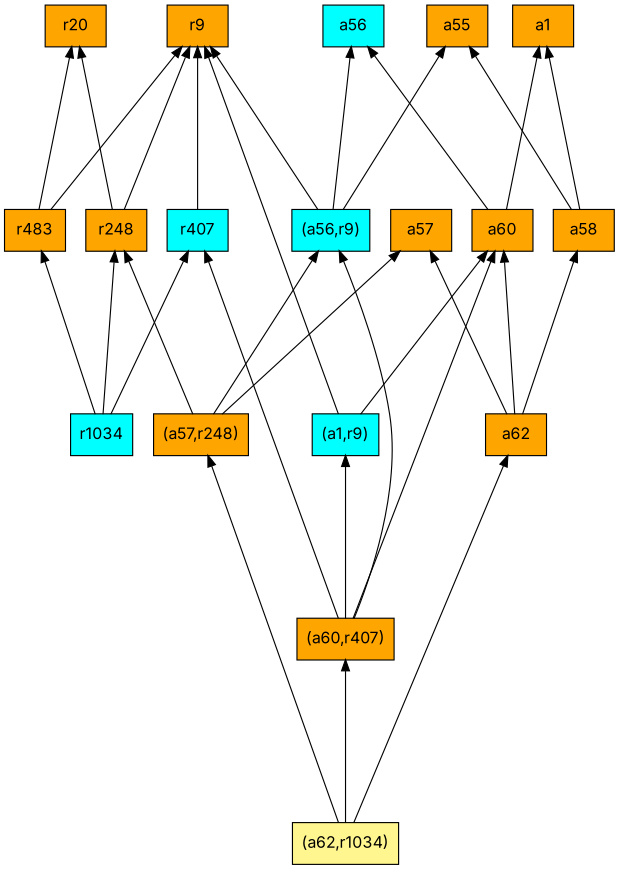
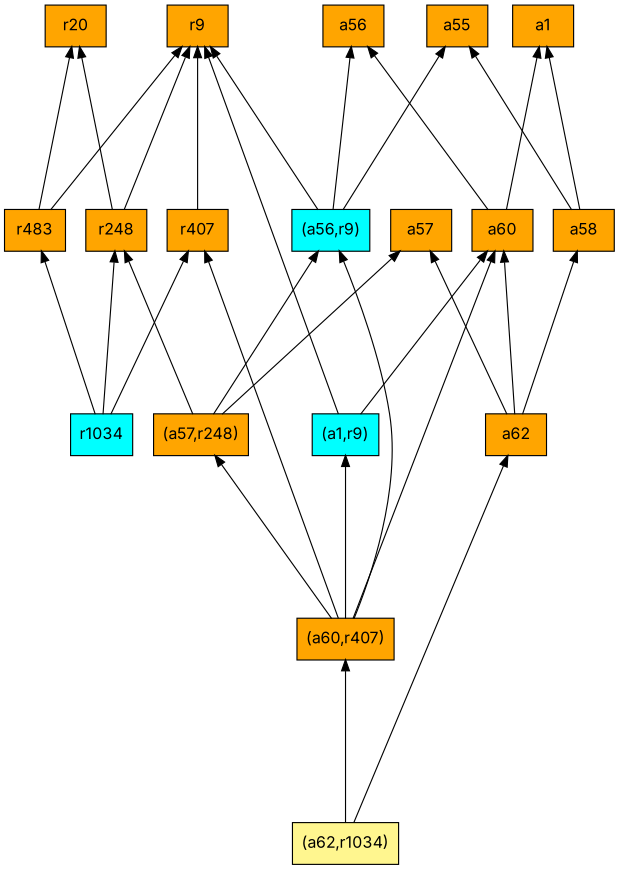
node "a56": fillcolor cyan -> orange
node "r407": fillcolor cyan -> orange
edge "(a62,r1034)" -> "(a57,r248)": now "(a60,r407)" -> "(a57,r248)"
